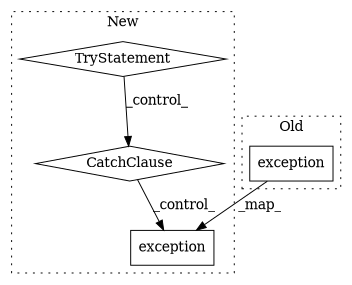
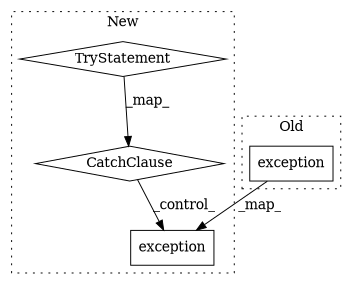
edge "TryStatement" -> "CatchClause": label "_control_" -> "_map_"
